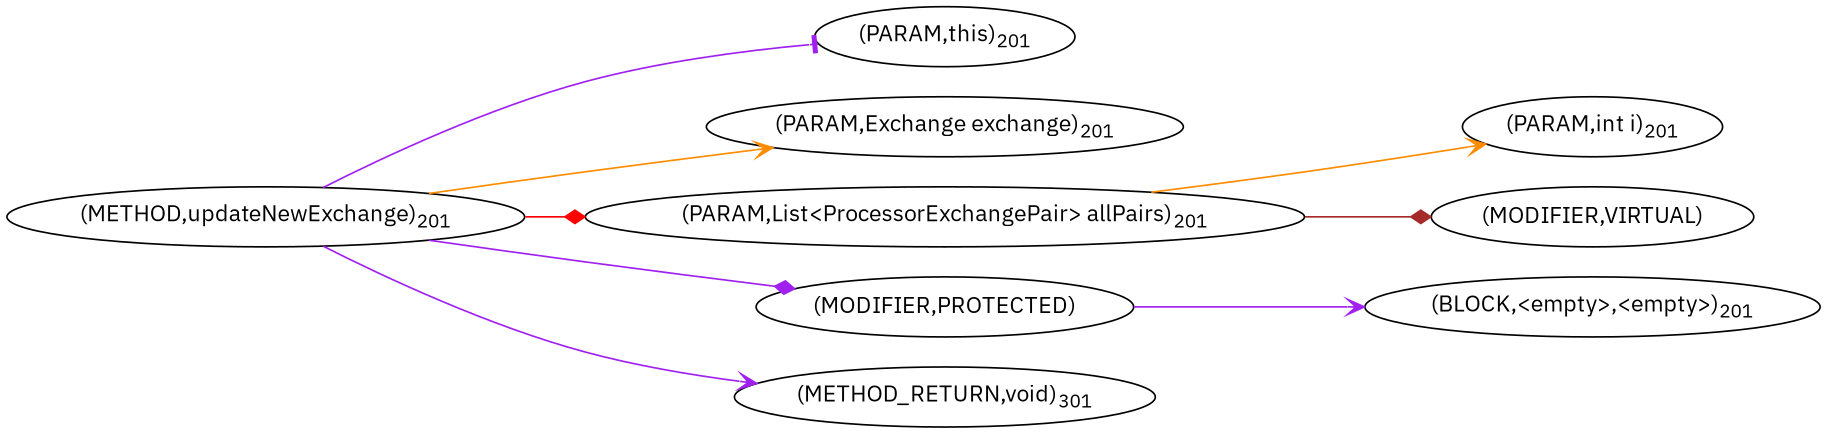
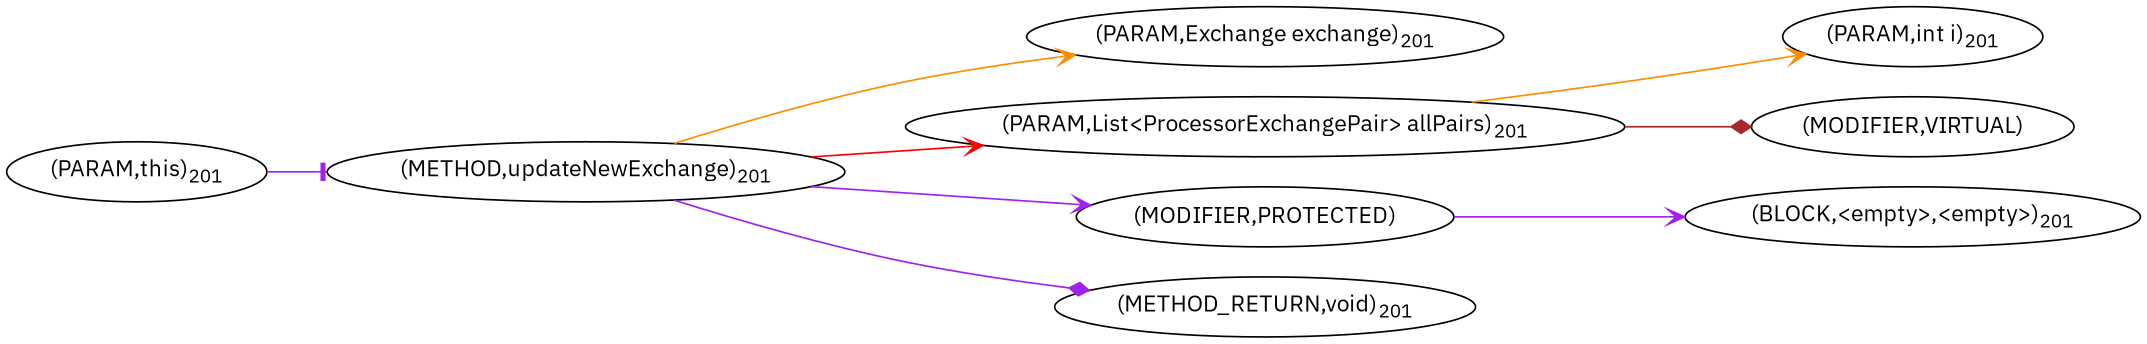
edge "(METHOD,updateNewExchange)" -> "(PARAM,this)": reversed
edge "(METHOD,updateNewExchange)" -> "(PARAM,List<ProcessorExchangePair> allPairs)": arrowhead diamond -> vee
edge "(METHOD,updateNewExchange)" -> "(MODIFIER,PROTECTED)": arrowhead diamond -> vee
edge "(METHOD,updateNewExchange)" -> "(METHOD_RETURN,void)": arrowhead vee -> diamond
node "(METHOD_RETURN,void)": text "301" -> "201"
